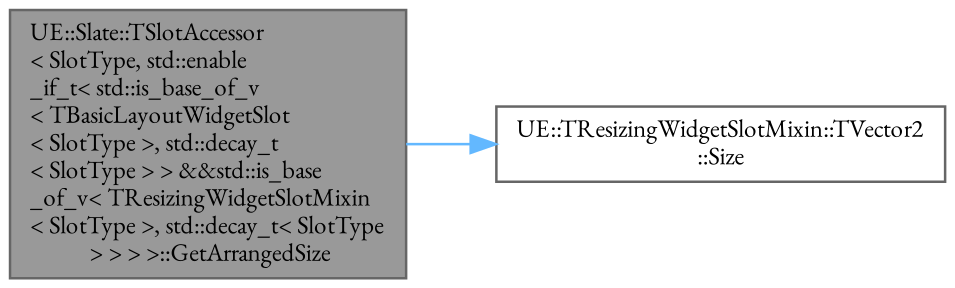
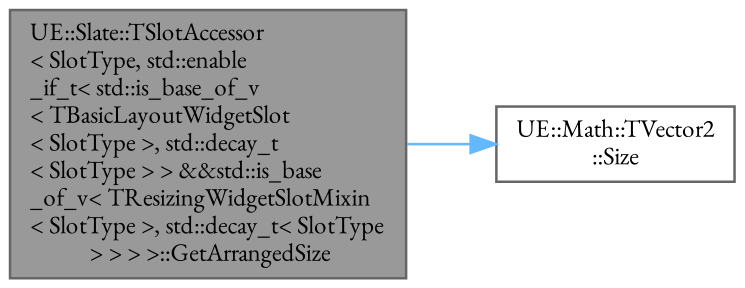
node "UE::TResizingWidgetSlotMixin::TVector2 ::Size": label "UE::TResizingWidgetSlotMixin::TVector2 ::Size" -> "UE::Math::TVector2 ::Size"
